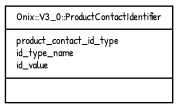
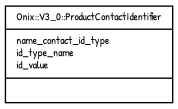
node "Onix::V3_0::ProductContactIdentifier": text "product_contact_id_type" -> "name_contact_id_type"
